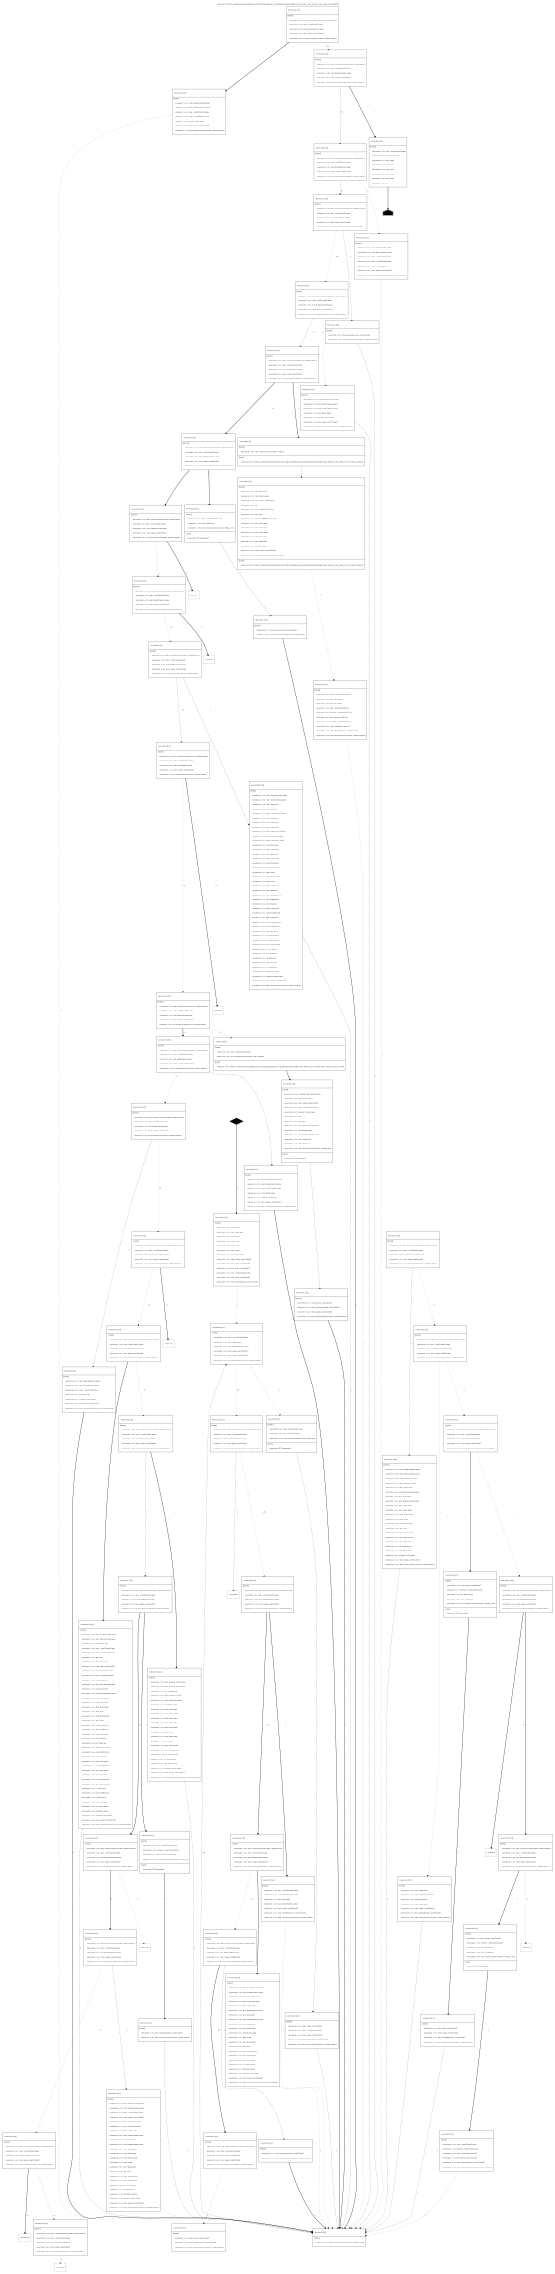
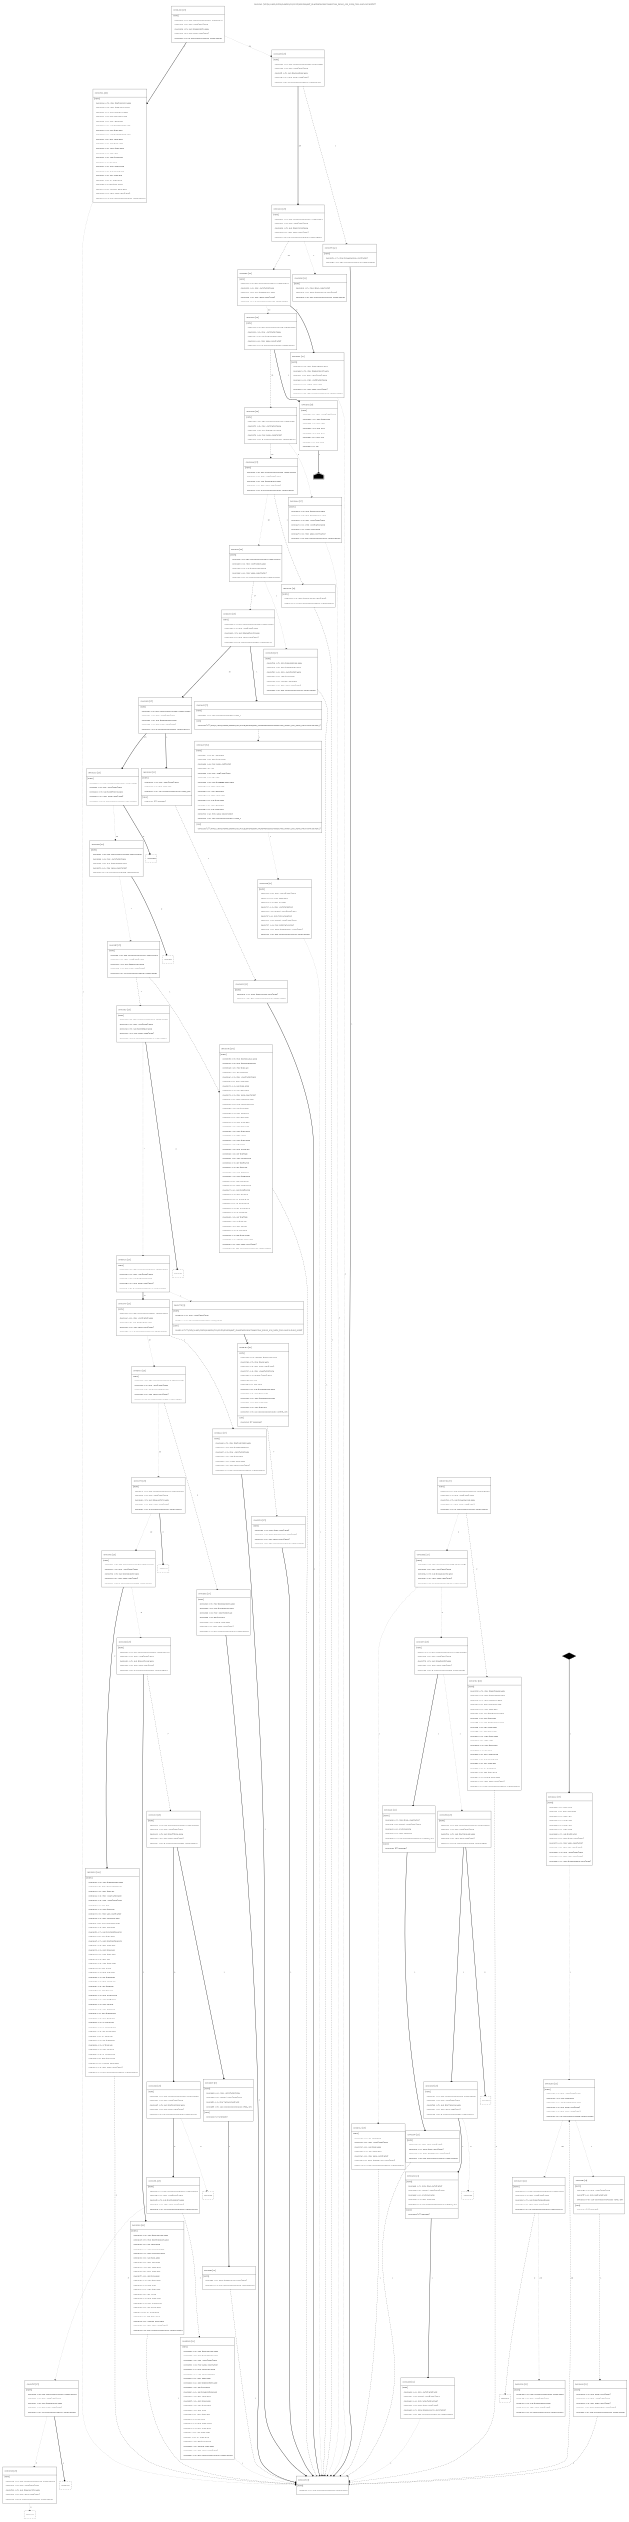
edge "0x401302 [25]" -> "0x40131b [25]": added, label "24"
edge "0x4012ba [22]" -> "0x4012d0 [25]": removed, label "27"
node "0x401737 [31]": removed
